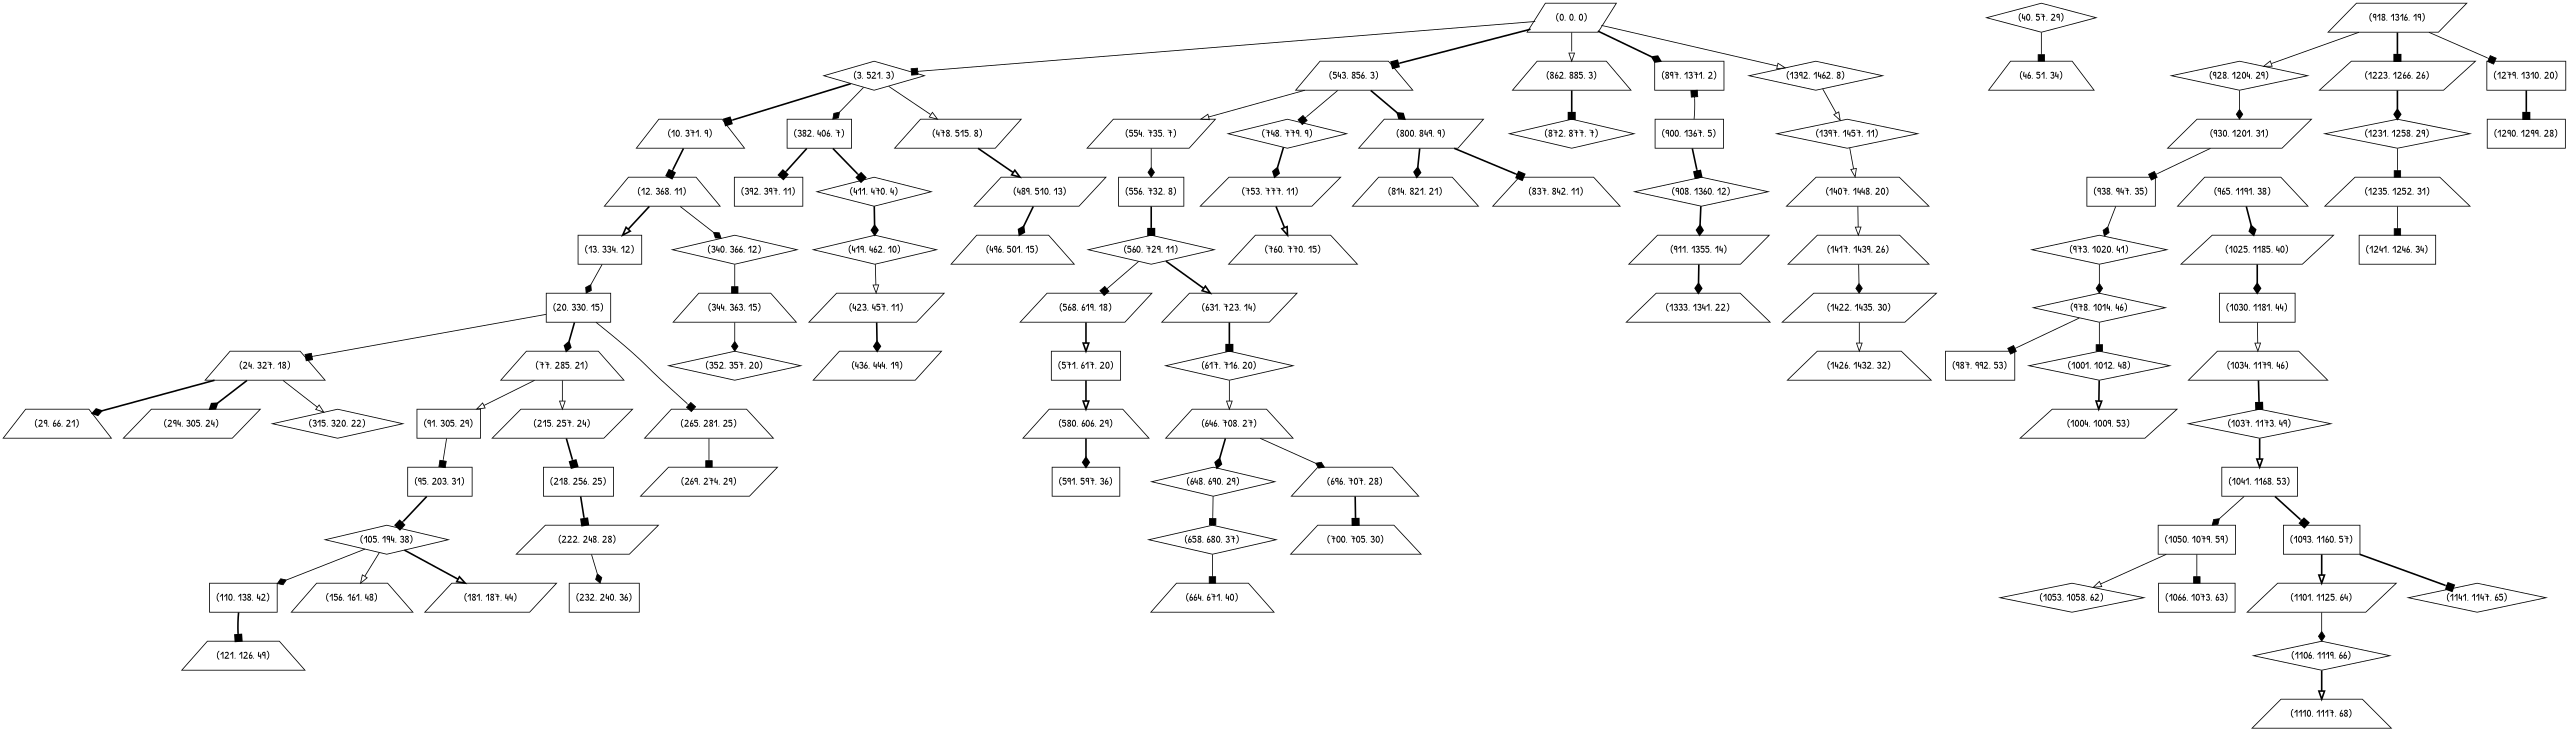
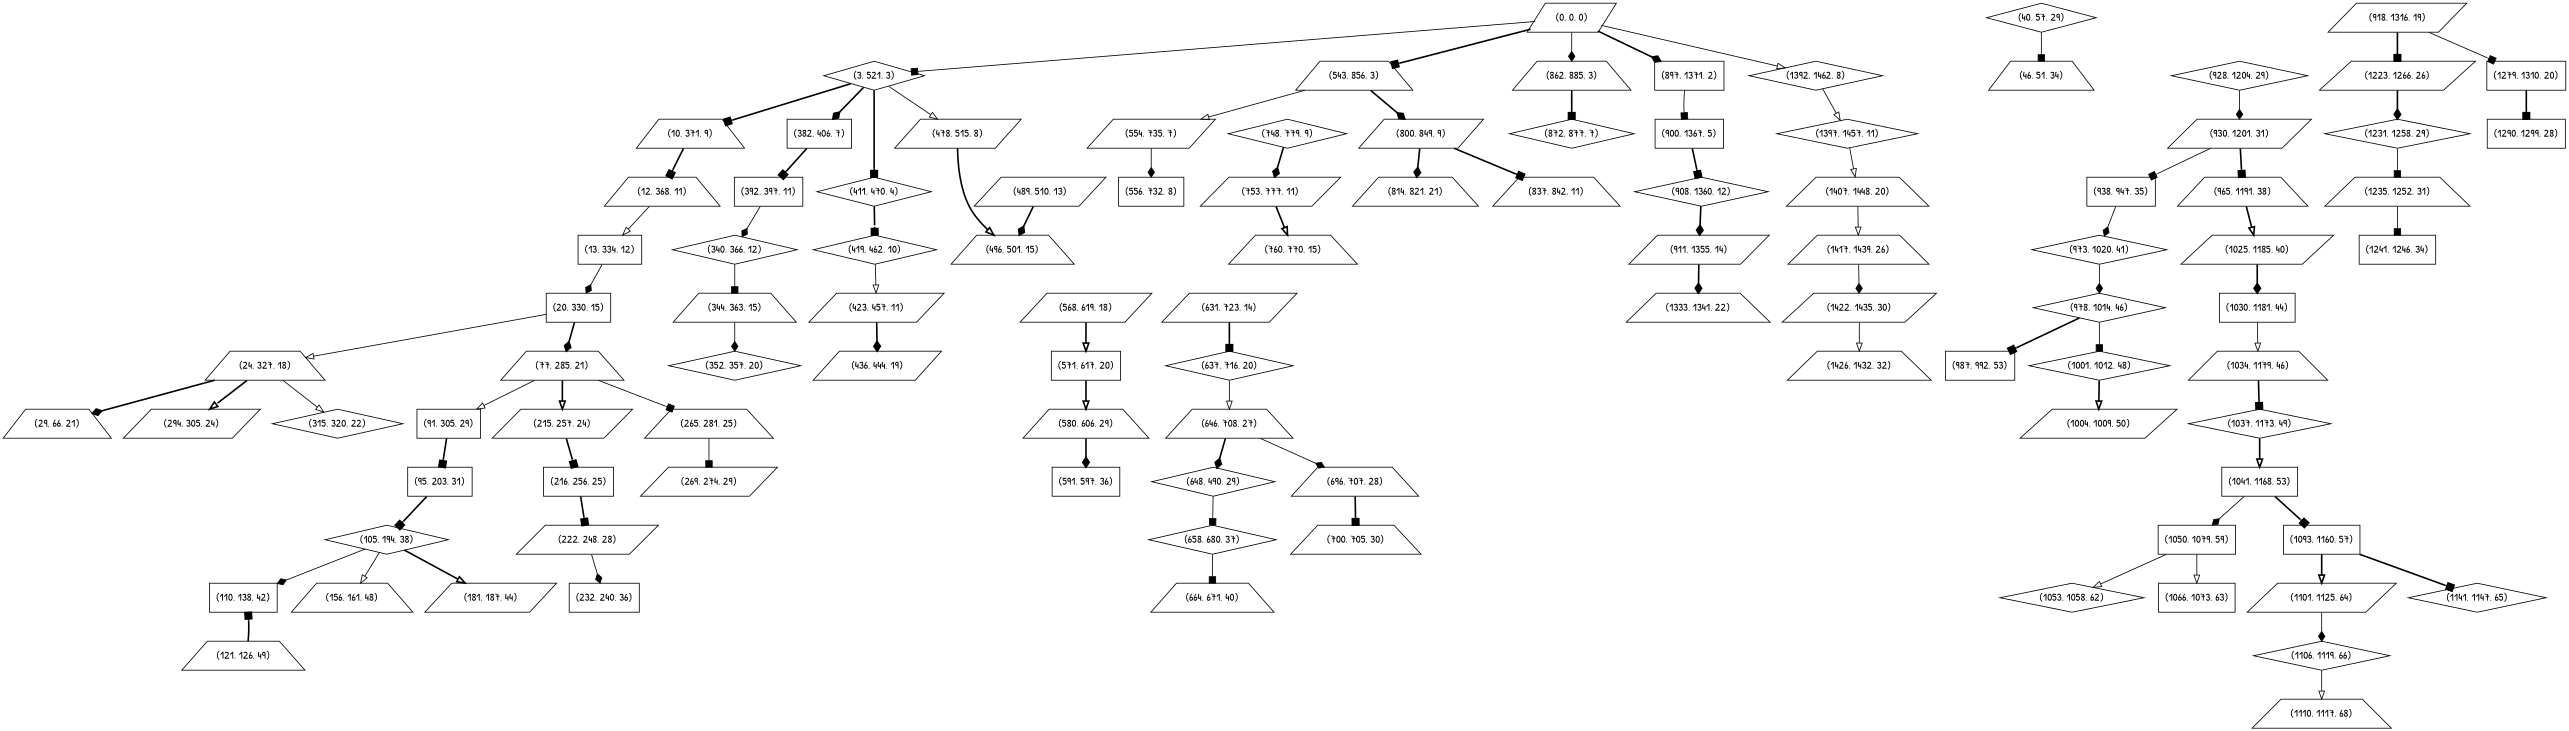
edge "(0, 0, 0)" -> "(862, 885, 3)": arrowhead onormal -> diamond
edge "(918, 1316, 19)" -> "(928, 1204, 29)": removed
edge "(3, 521, 3)" -> "(382, 406, 7)": style solid -> bold
edge "(543, 856, 3)" -> "(748, 779, 9)": removed
edge "(900, 1367, 5)" -> "(897, 1371, 2)": reversed
edge "(930, 1201, 31)" -> "(965, 1191, 38)": added
edge "(478, 515, 8)" -> "(489, 510, 13)": now "(478, 515, 8)" -> "(496, 501, 15)"
edge "(382, 406, 7)" -> "(411, 470, 4)": now "(3, 521, 3)" -> "(411, 470, 4)"
edge "(411, 470, 4)" -> "(419, 462, 10)": arrowhead diamond -> box
edge "(965, 1191, 38)" -> "(1025, 1185, 40)": arrowhead diamond -> onormal
edge "(12, 368, 11)" -> "(13, 334, 12)": style bold -> solid
edge "(12, 368, 11)" -> "(340, 366, 12)": now "(392, 397, 11)" -> "(340, 366, 12)"
node "(560, 729, 11)": removed
edge "(978, 1014, 46)" -> "(987, 992, 53)": style solid -> bold
edge "(20, 330, 15)" -> "(24, 327, 18)": arrowhead box -> onormal
edge "(20, 330, 15)" -> "(265, 281, 25)": now "(77, 285, 21)" -> "(265, 281, 25)"
node "(617, 716, 20)": label "(617, 716, 20)" -> "(637, 716, 20)"
edge "(77, 285, 21)" -> "(215, 257, 24)": style solid -> bold
edge "(24, 327, 18)" -> "(294, 305, 24)": arrowhead diamond -> onormal
node "(1004, 1009, 53)": label "(1004, 1009, 53)" -> "(1004, 1009, 50)"
edge "(91, 305, 29)" -> "(95, 203, 31)": style solid -> bold
node "(218, 256, 25)": label "(218, 256, 25)" -> "(216, 256, 25)"
node "(648, 690, 29)": label "(648, 690, 29)" -> "(648, 490, 29)"
edge "(1050, 1079, 59)" -> "(1066, 1073, 63)": arrowhead box -> onormal
edge "(110, 138, 42)" -> "(121, 126, 49)": reversed
edge "(1106, 1119, 66)" -> "(1110, 1117, 68)": style bold -> solid
